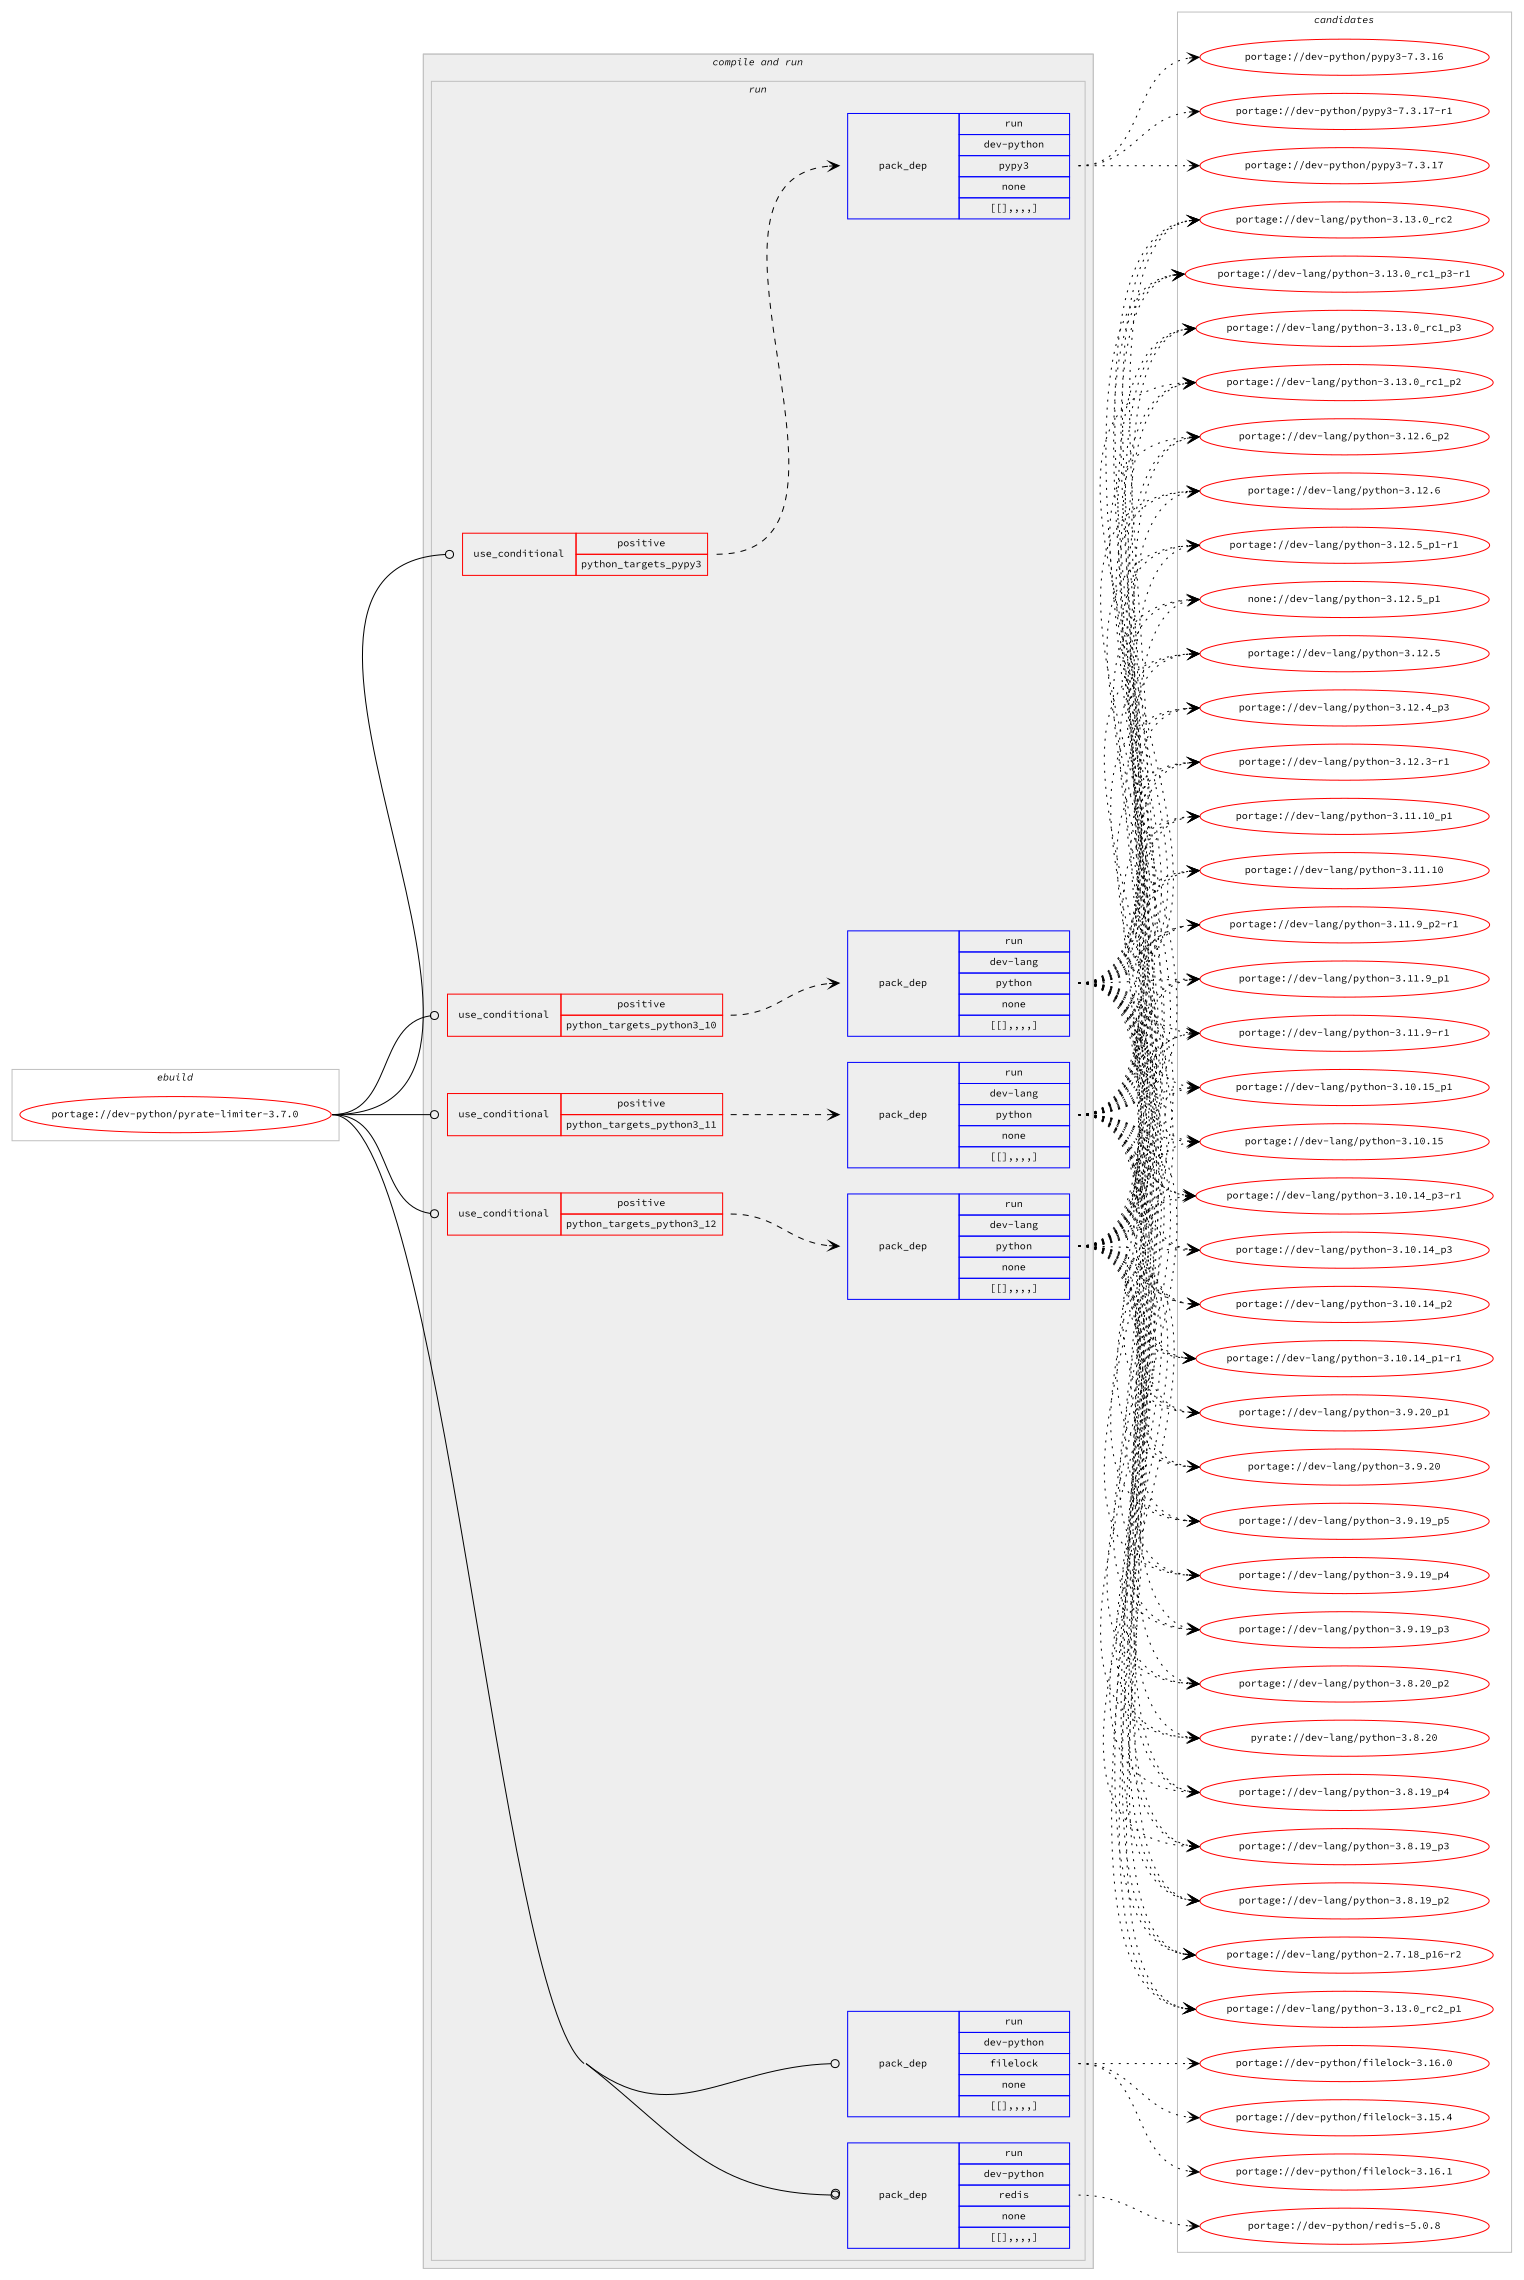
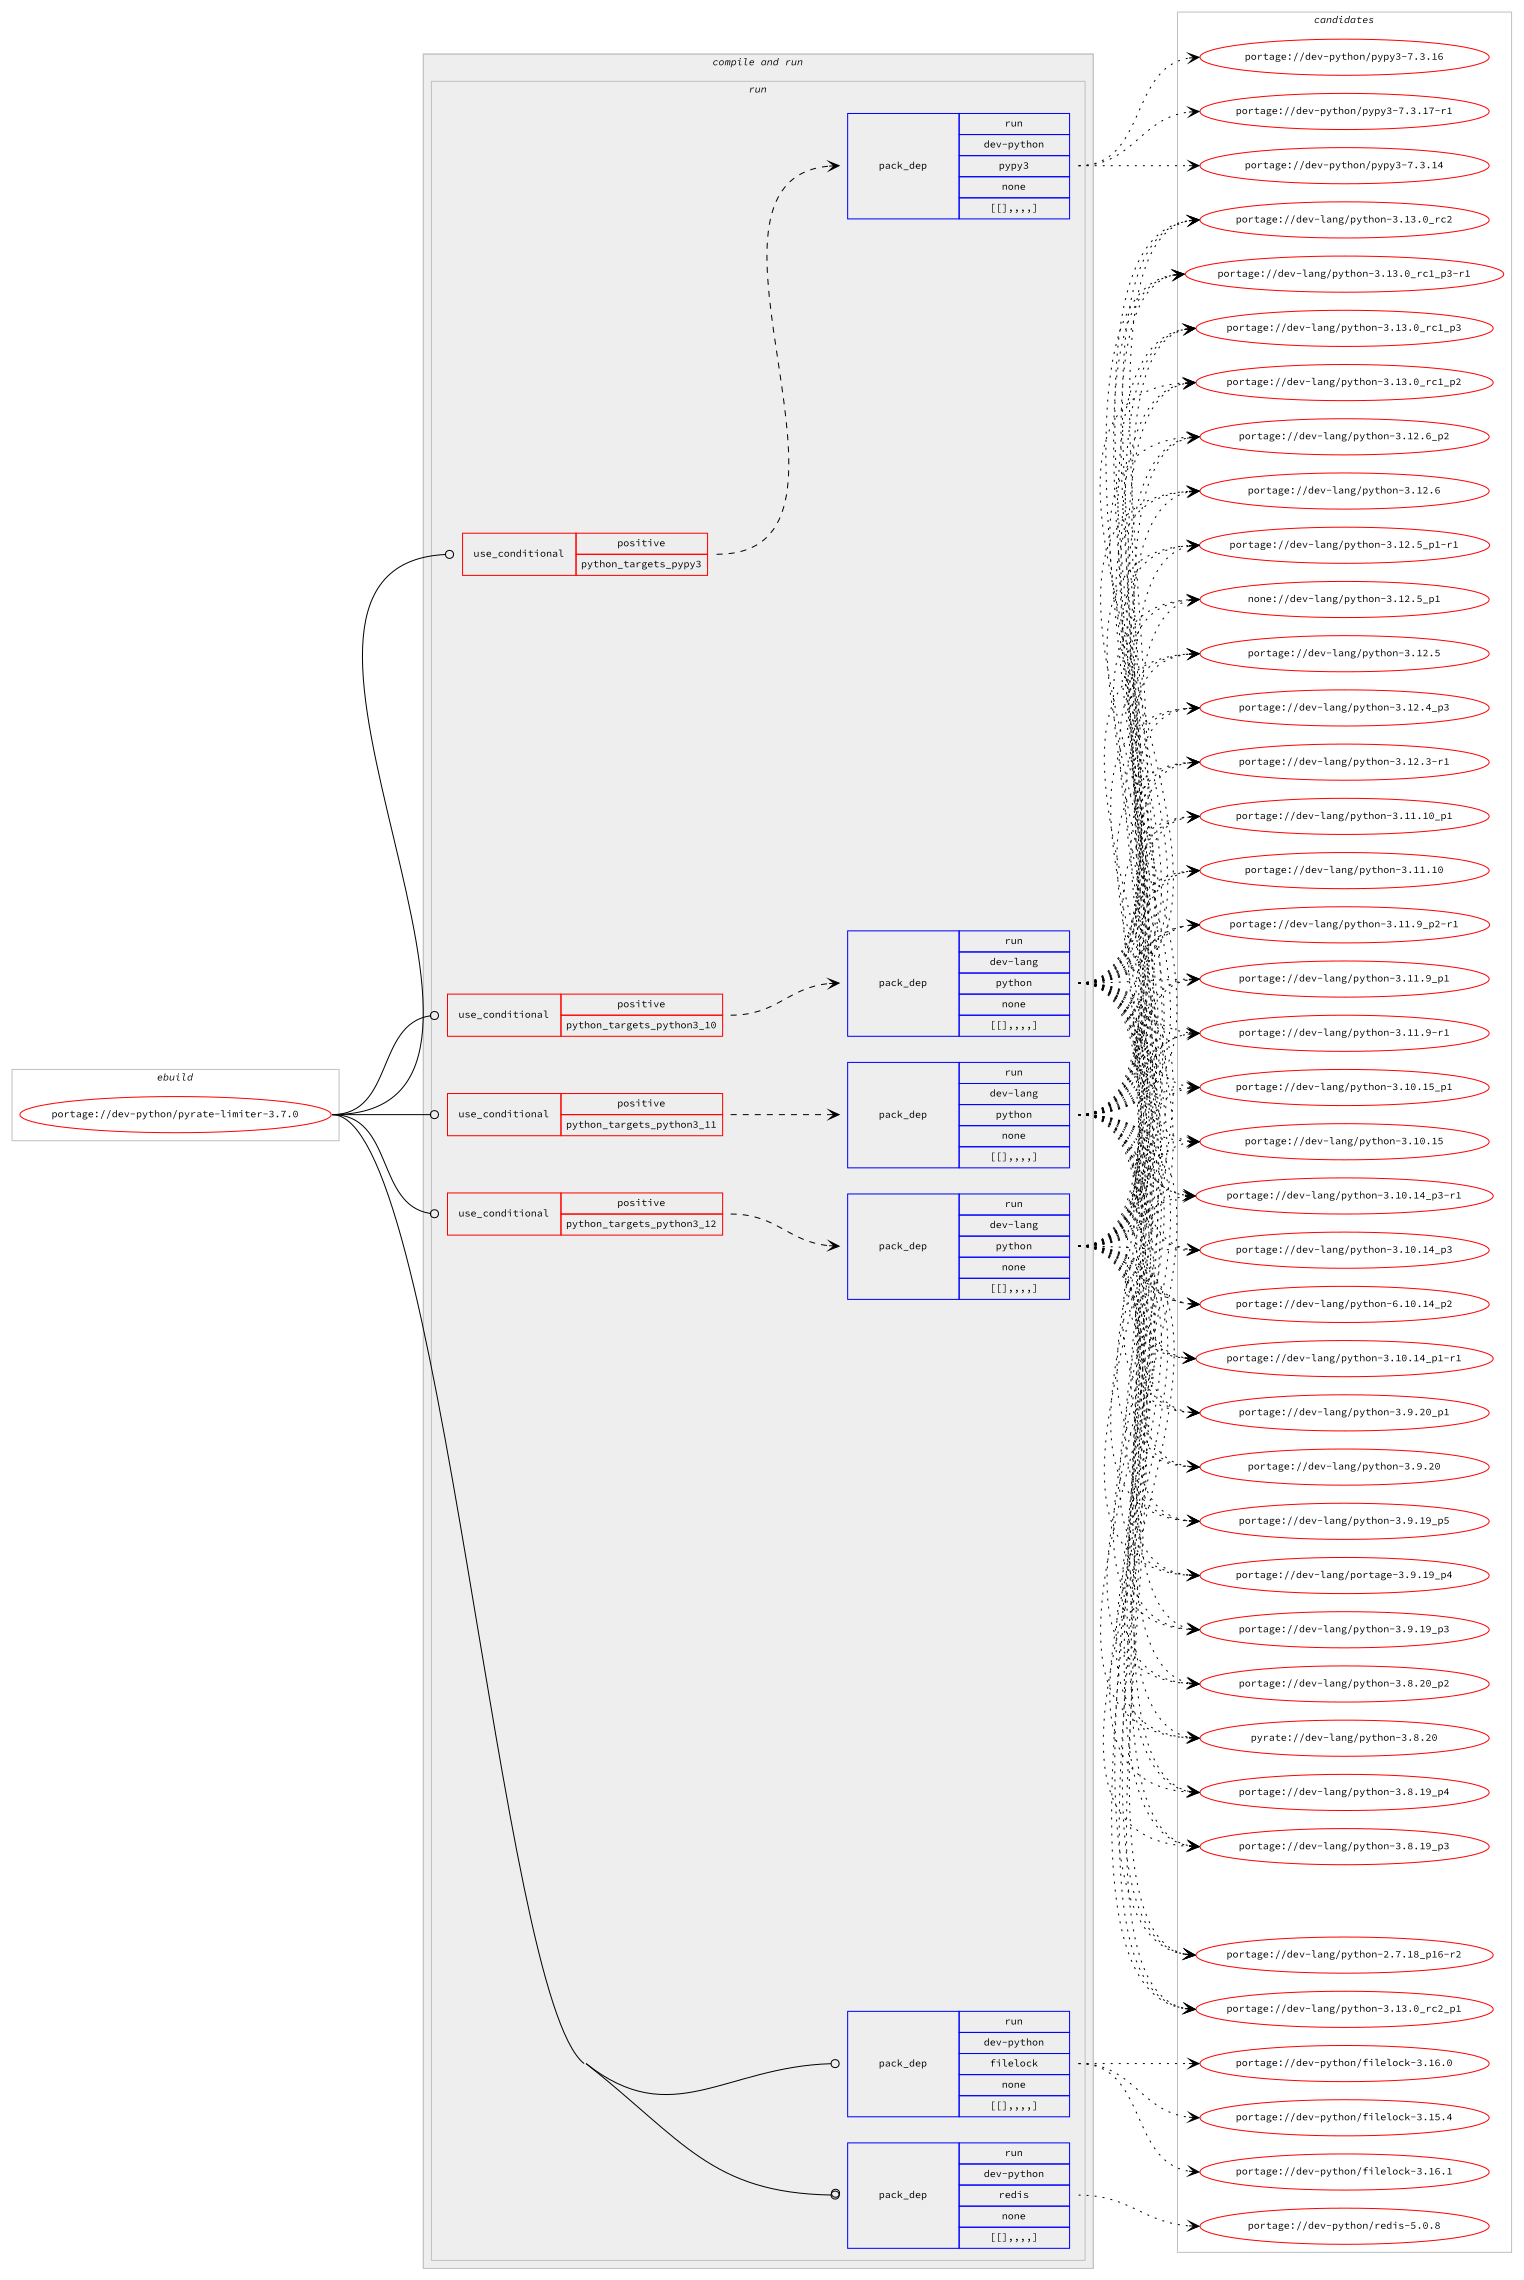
node "portage://dev-python/pypy3-7.3.17": label "portage://dev-python/pypy3-7.3.17" -> "portage://dev-python/pypy3-7.3.14"
node "portage://dev-lang/python-3.10.14_p2": label "portage://dev-lang/python-3.10.14_p2" -> "portage://dev-lang/python-6.10.14_p2"
node "portage://dev-lang/python-3.9.19_p4": label "portage://dev-lang/python-3.9.19_p4" -> "portage://dev-lang/portage-3.9.19_p4"
node "portage://dev-lang/python-3.8.19_p2": removed
